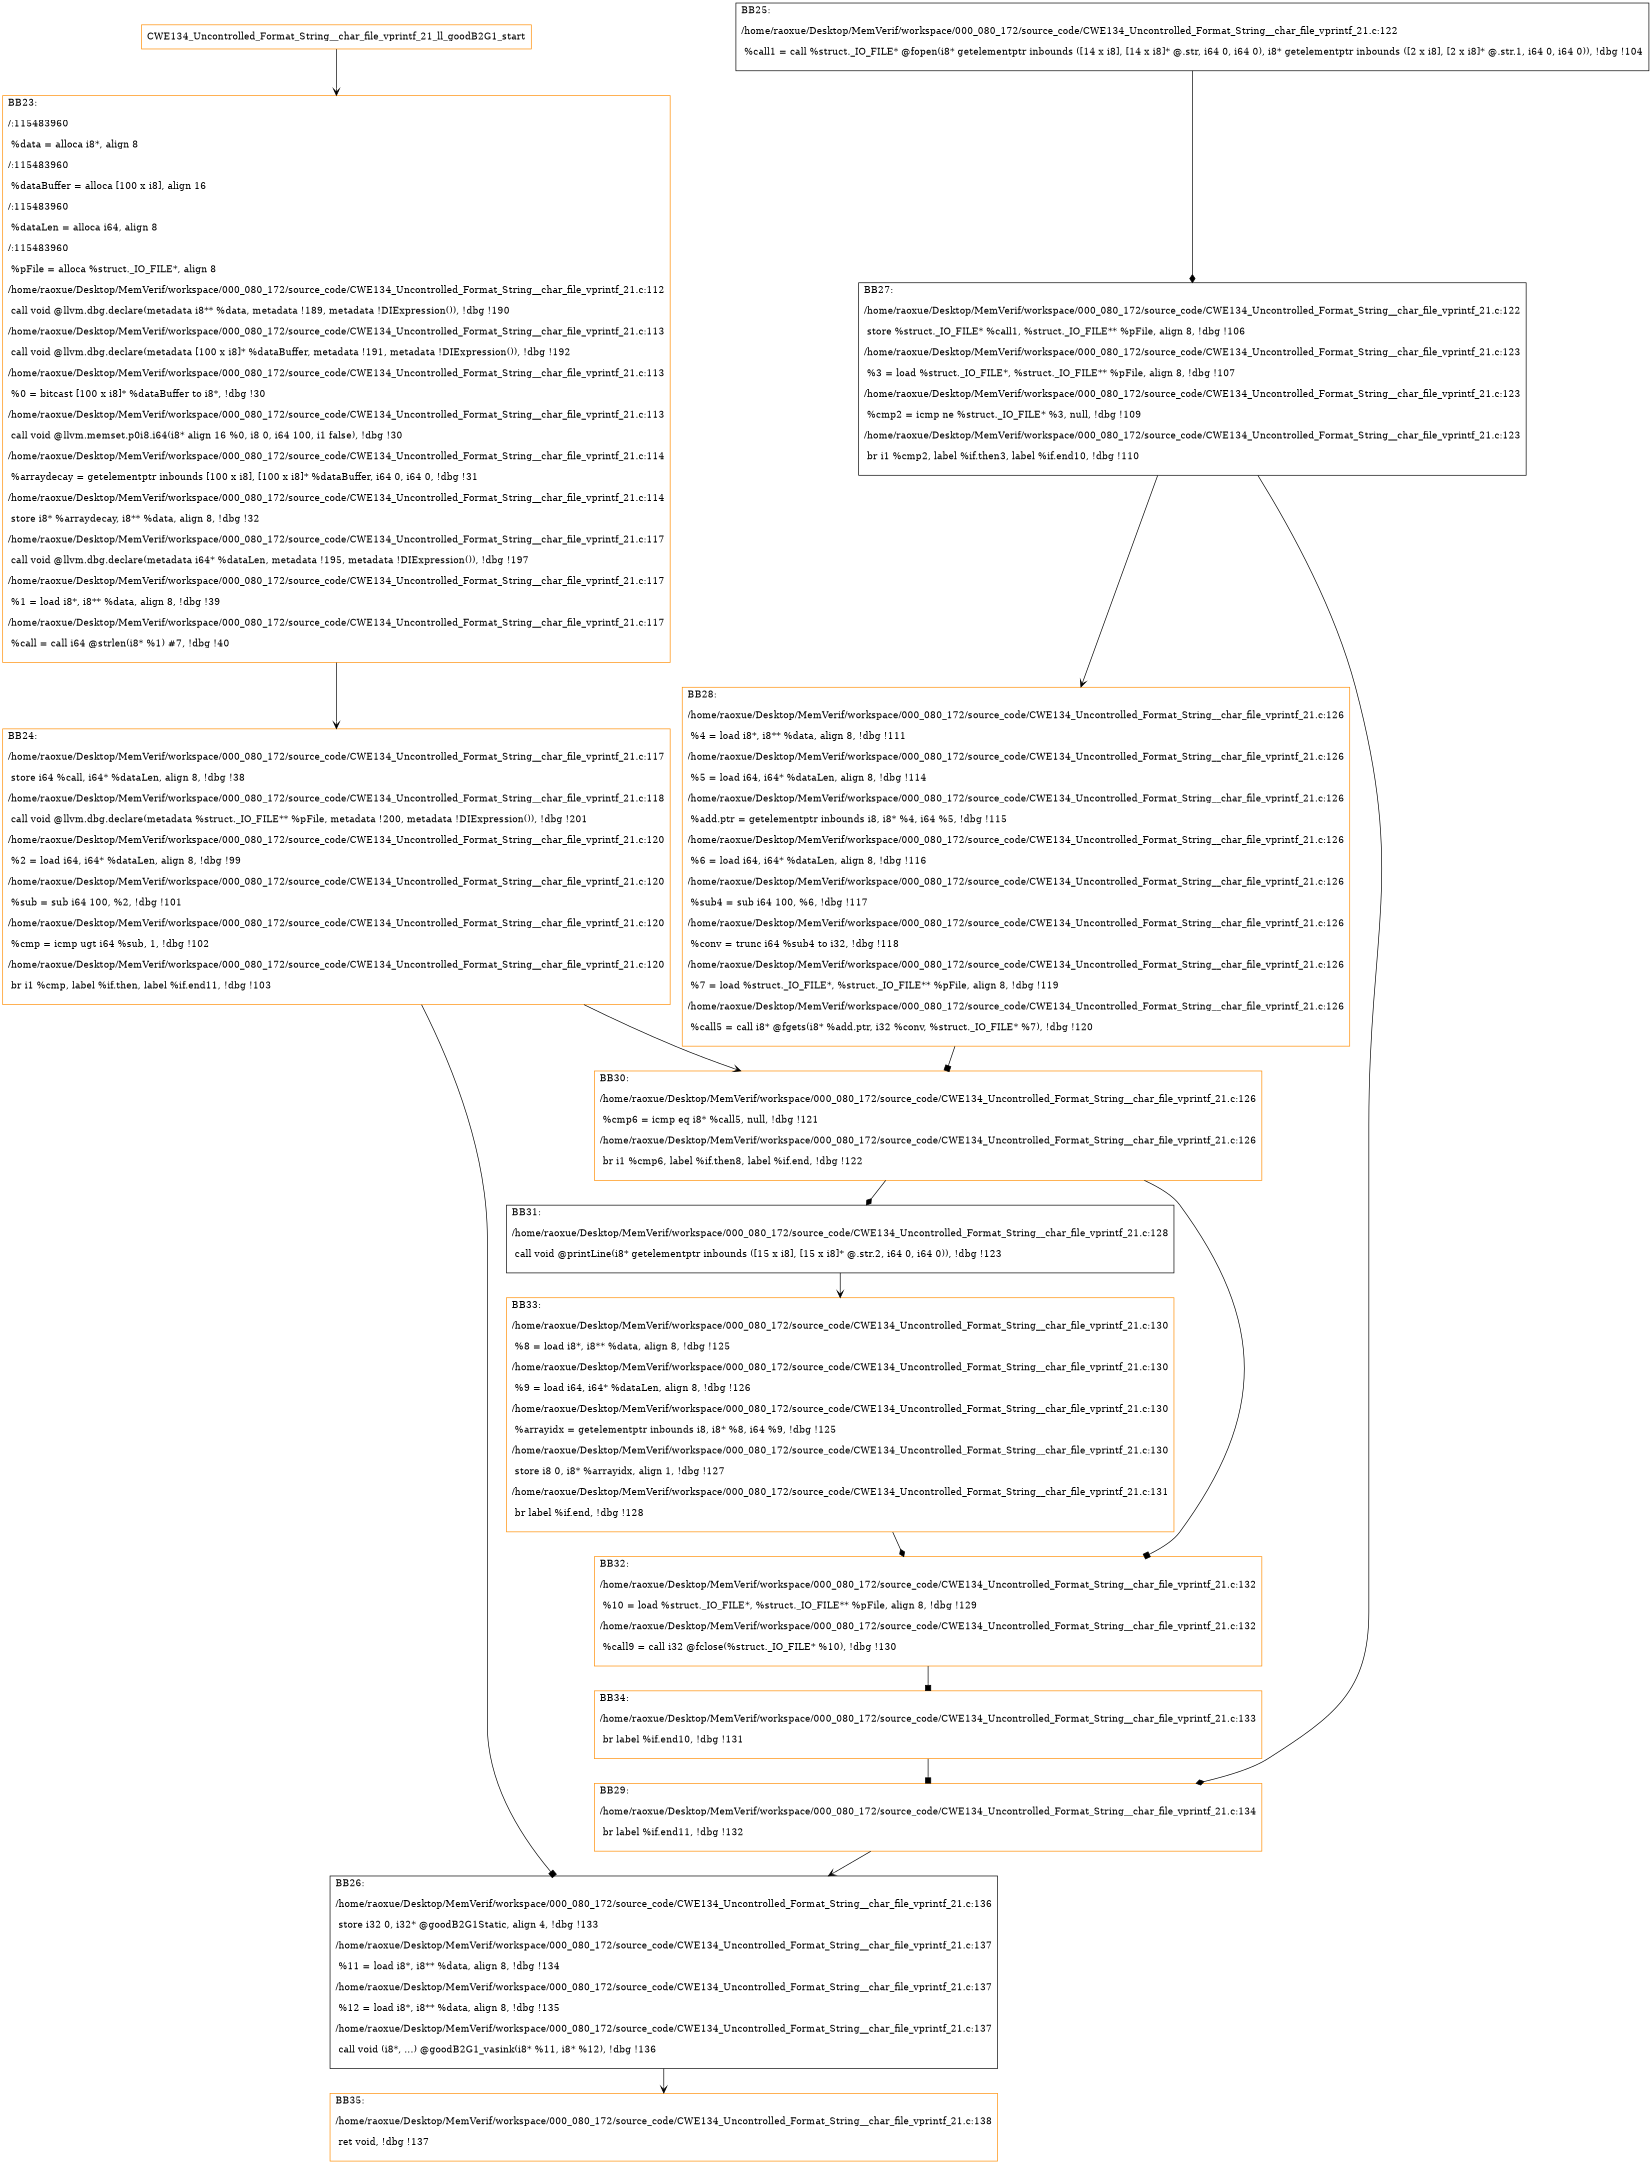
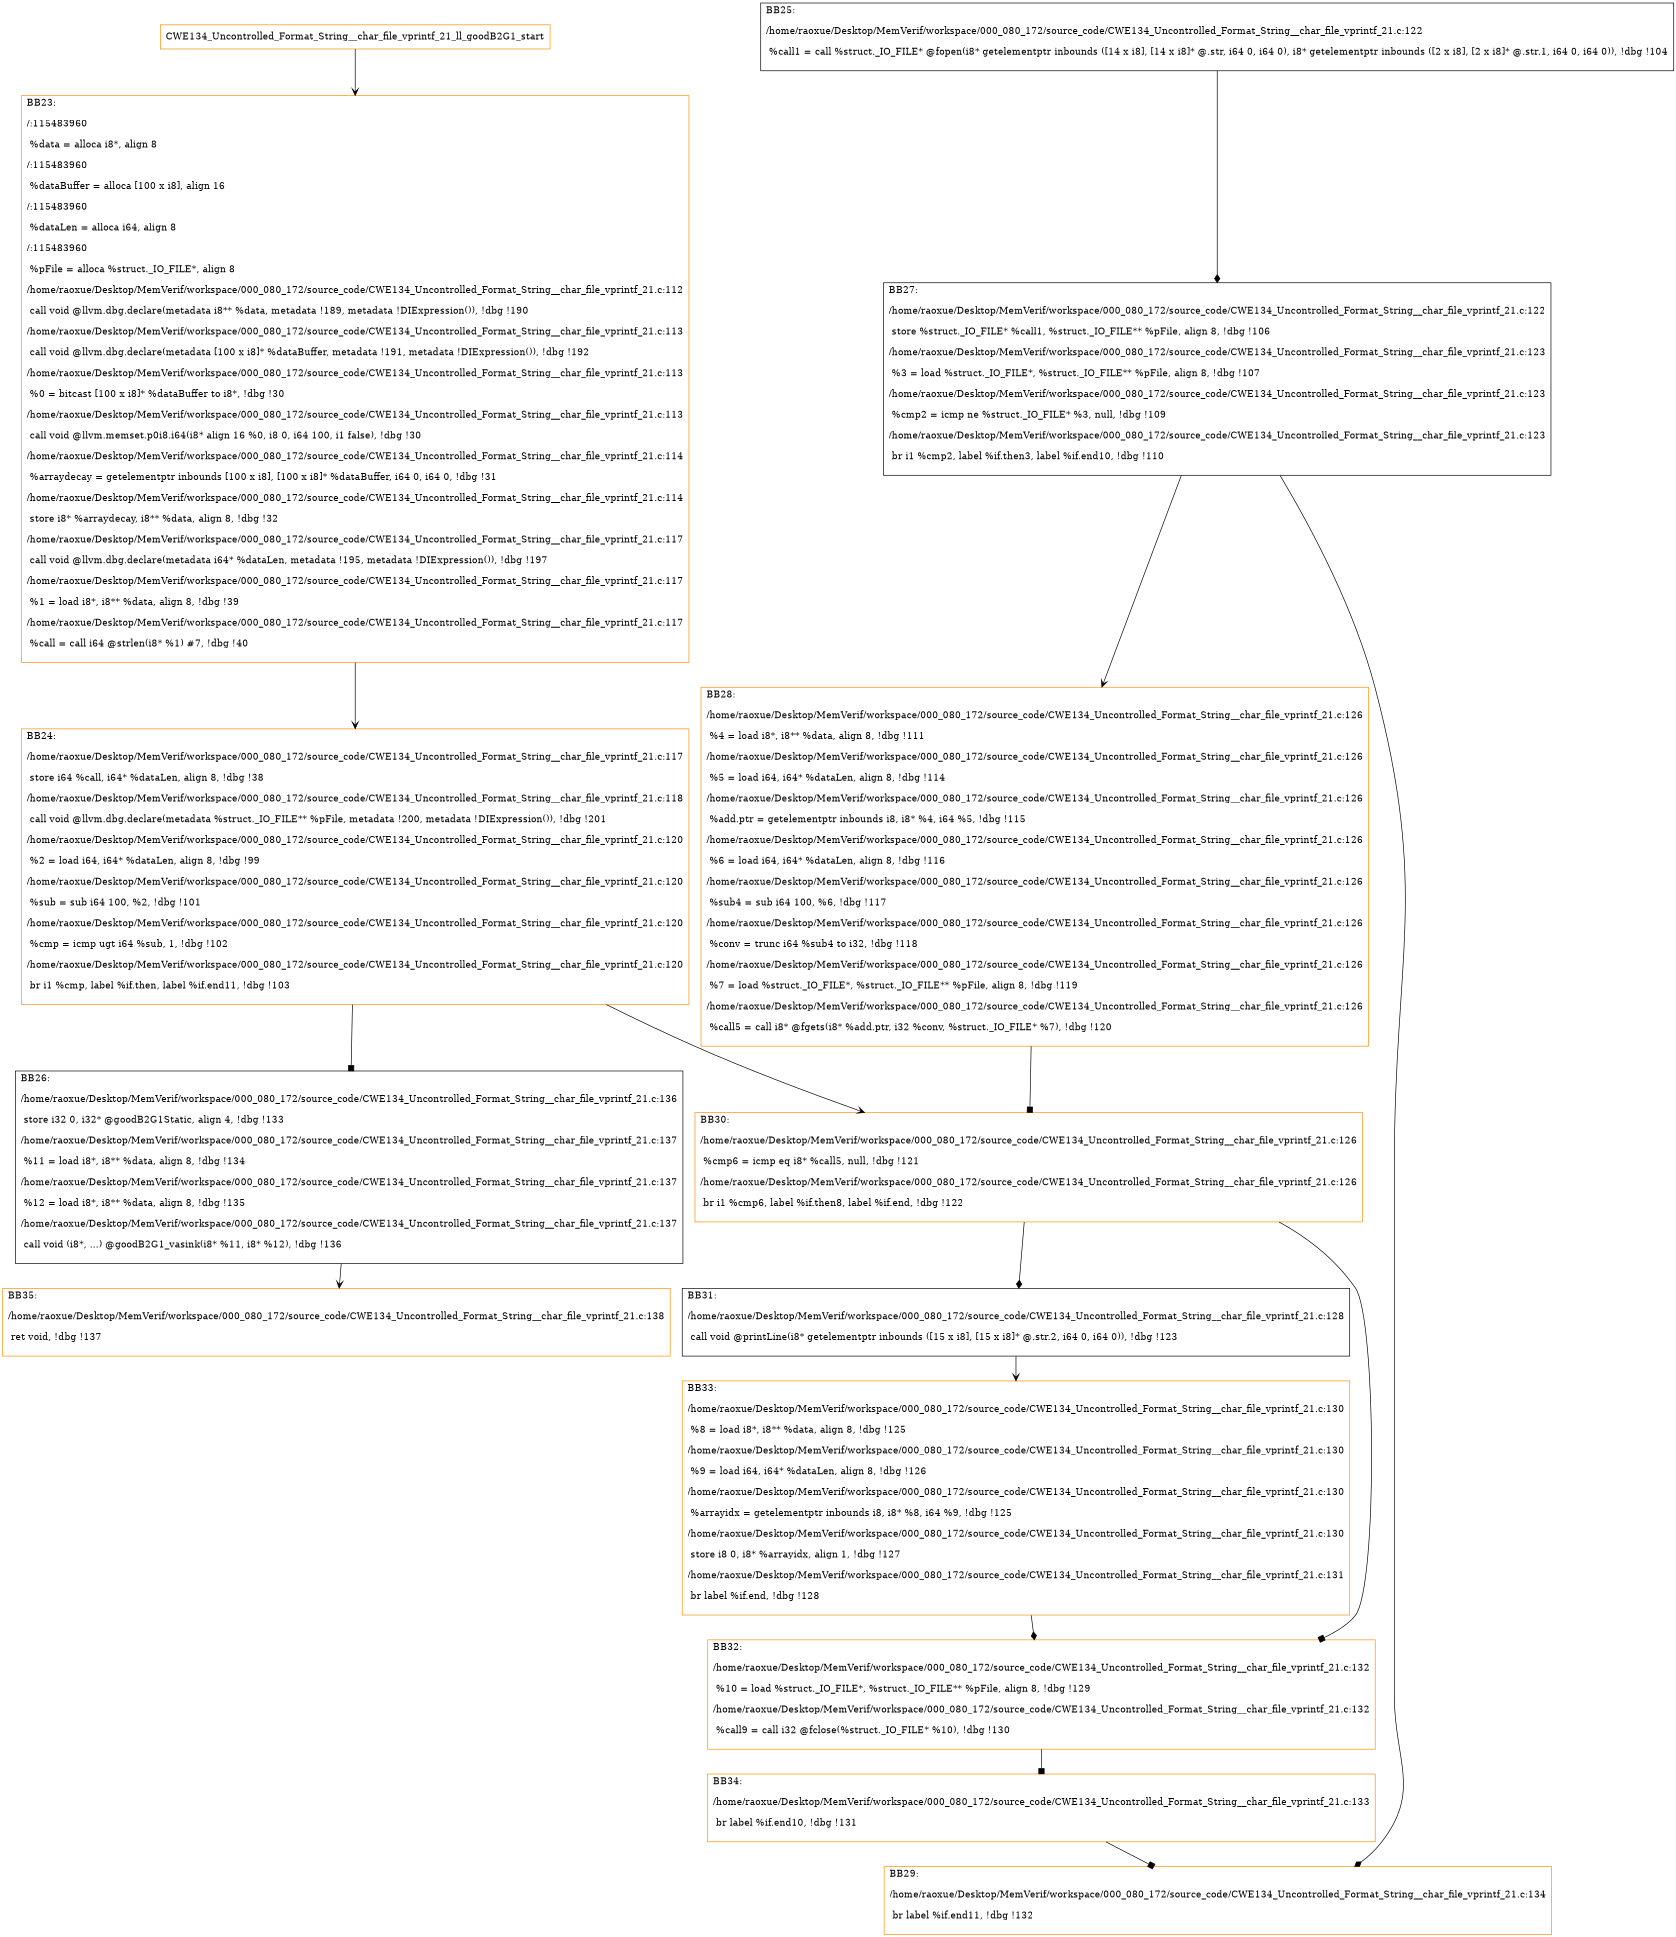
edge "BB29:" -> "BB26:": removed
